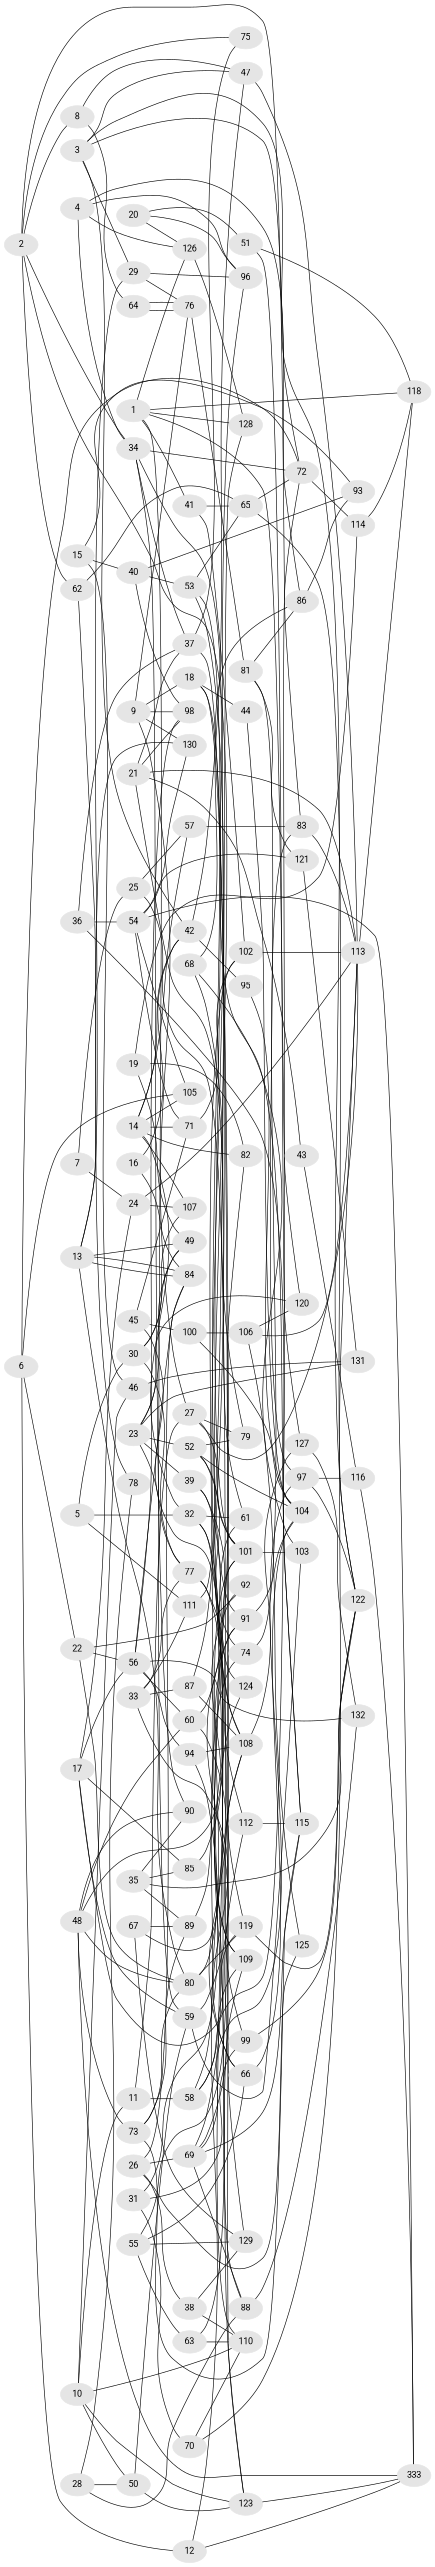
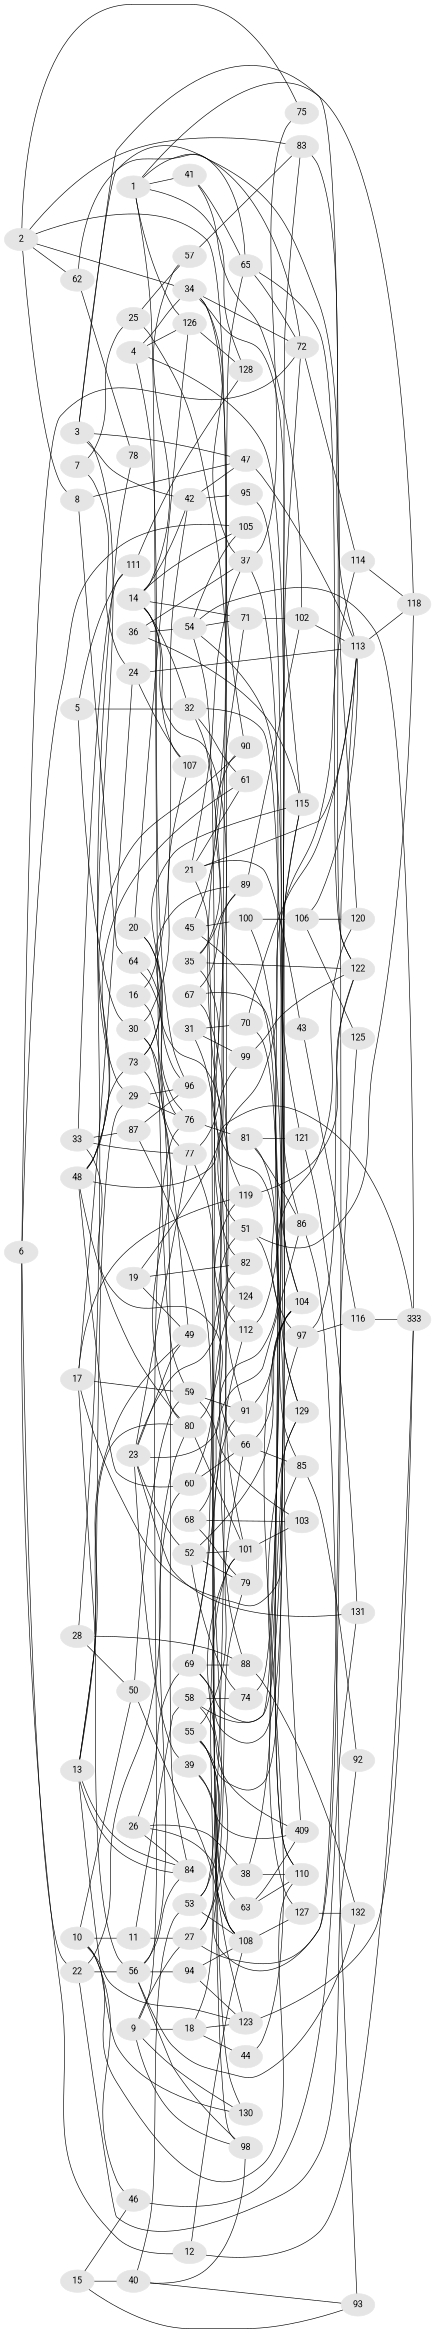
edge "51" -- "23": added
edge "66" -- "85": added
node "109": label "109" -> "409"
